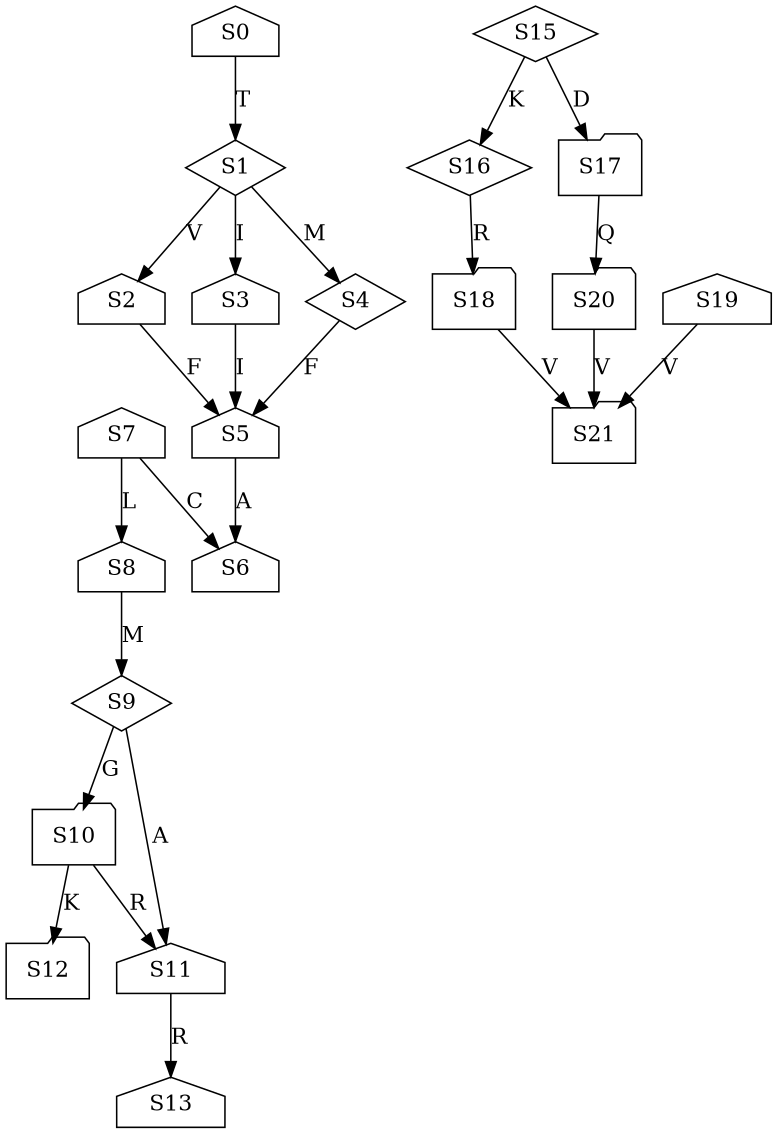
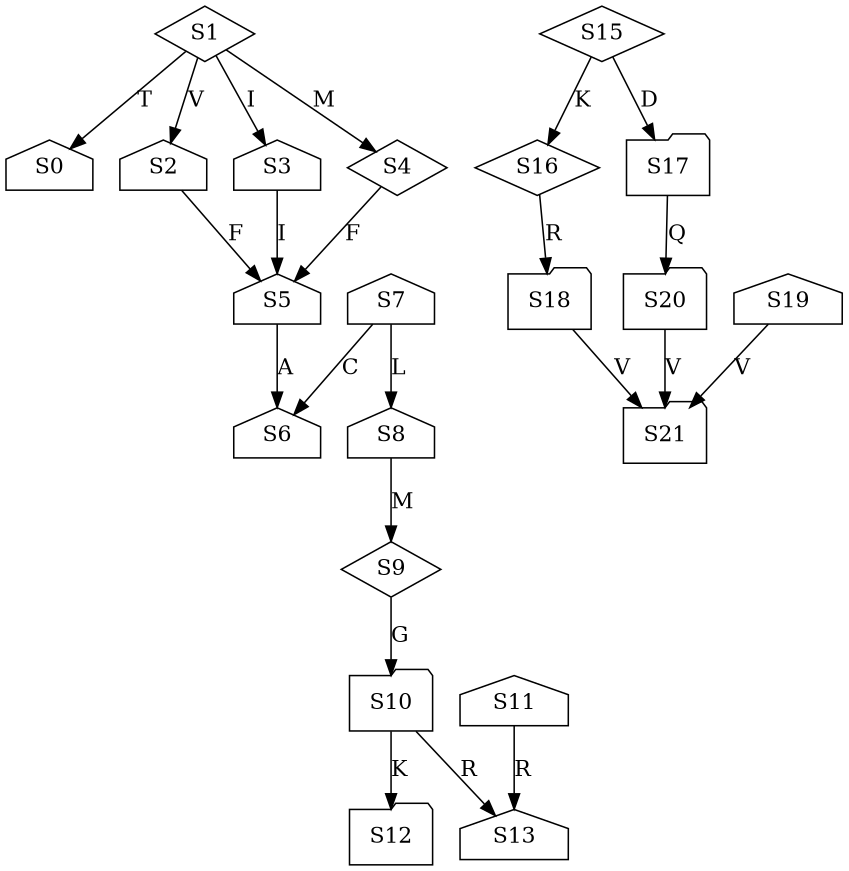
edge "S0" -> "S1": reversed
edge "S9" -> "S11": removed, label "A"
edge "S10" -> "S11": now "S10" -> "S13"
